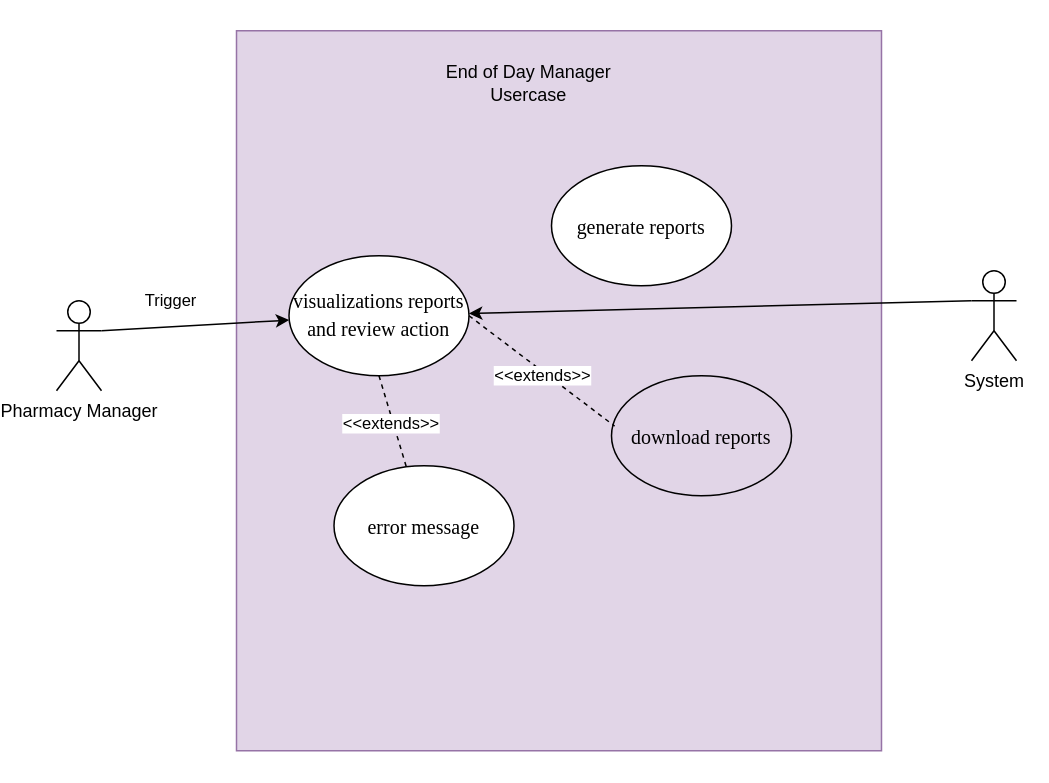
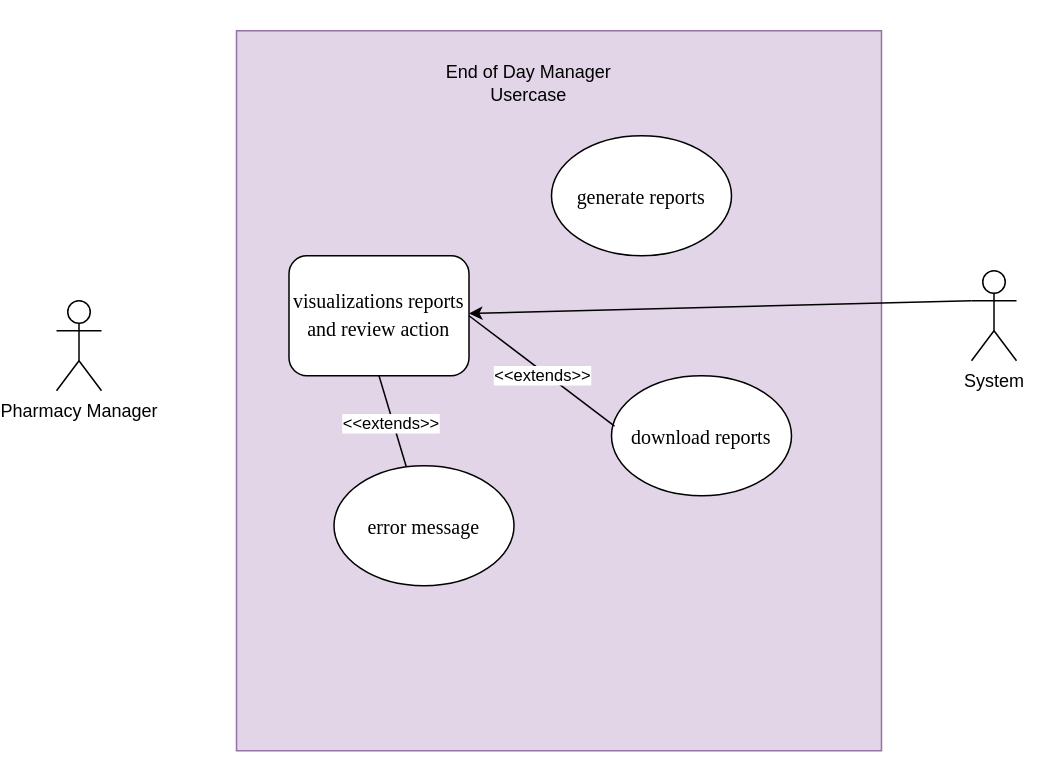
node "generate reports": moved (641, 226) -> (641, 196)
node "visualizations reports and review action": shape ellipse -> rounded rectangle
edge "Pharmacy Manager" -> "visualizations reports and review action": removed, label "Trigger"
edge "visualizations reports and review action" -- "download reports": style dashed -> solid
edge "visualizations reports and review action" -- "error message": style dashed -> solid
node "download reports": fillcolor #e1d5e7 -> #ffffff
